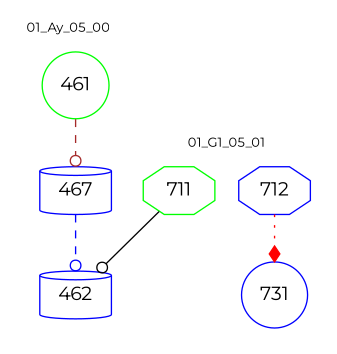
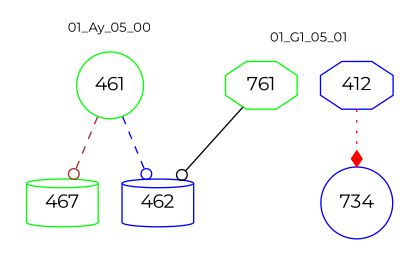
node "467": color blue -> green
node "711": label "711" -> "761"
node "712": label "712" -> "412"
edge "467" -> "462": now "461" -> "462"
node "731": label "731" -> "734"
